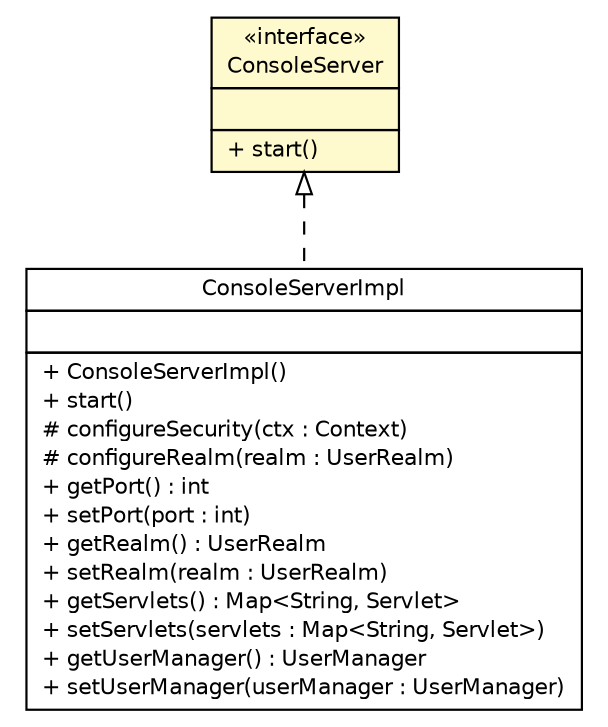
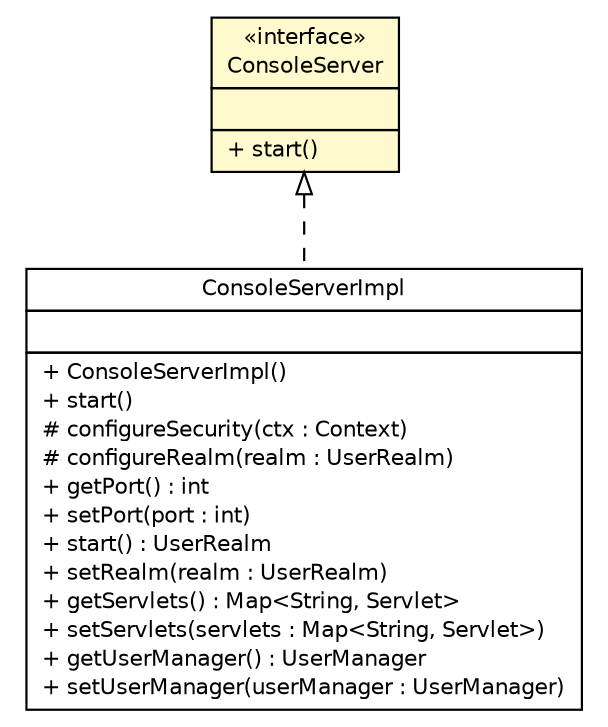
node "ConsoleServerImpl": text "+ getRealm() : UserRealm" -> "+ start() : UserRealm"
